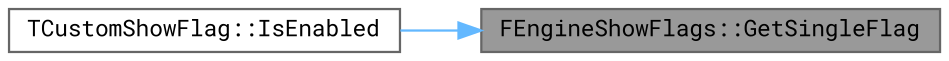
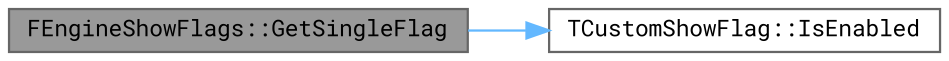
edge "TCustomShowFlag::IsEnabled" -> "FEngineShowFlags::GetSingleFlag": reversed
